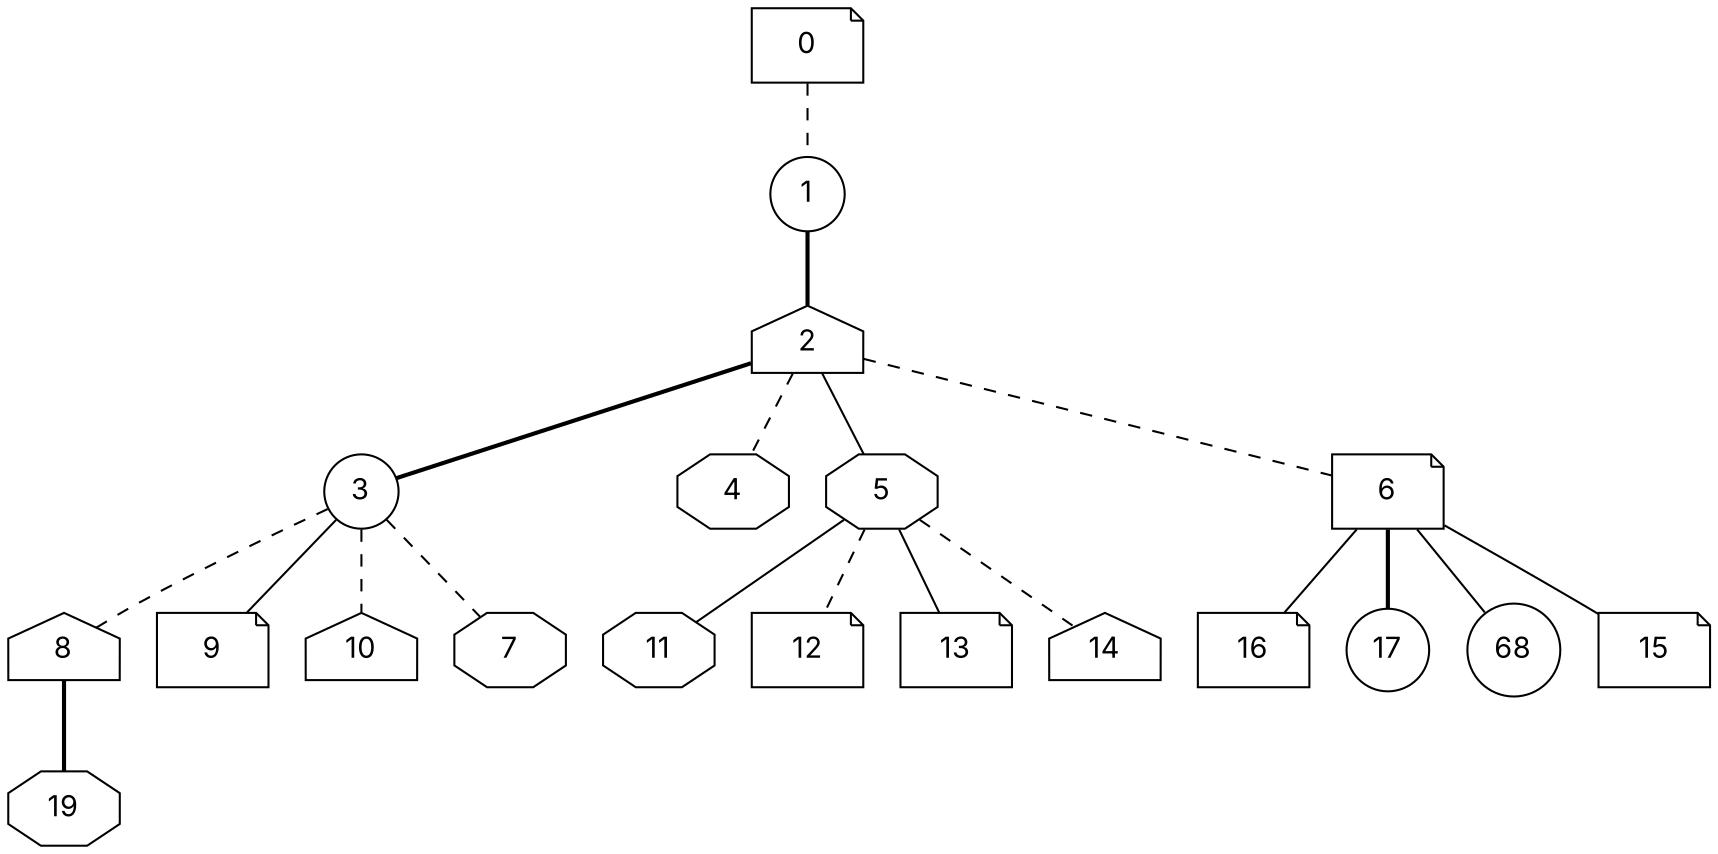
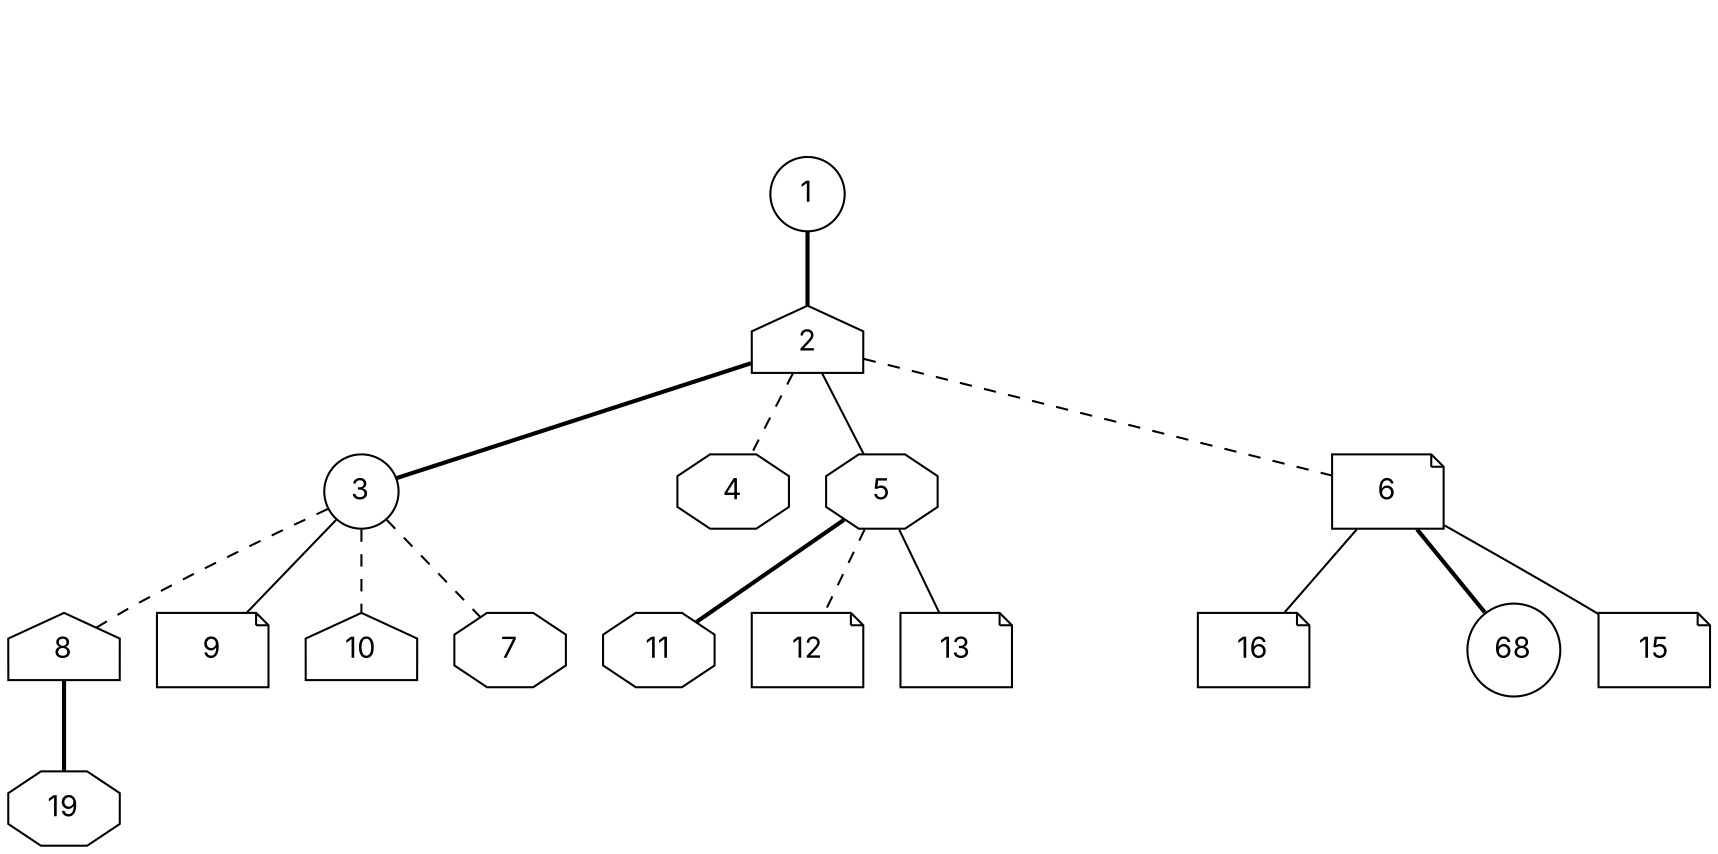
node "0": removed
edge "5" -- "11": style solid -> bold
edge "6" -- "68": style solid -> bold
node "14": removed
node "17": removed
